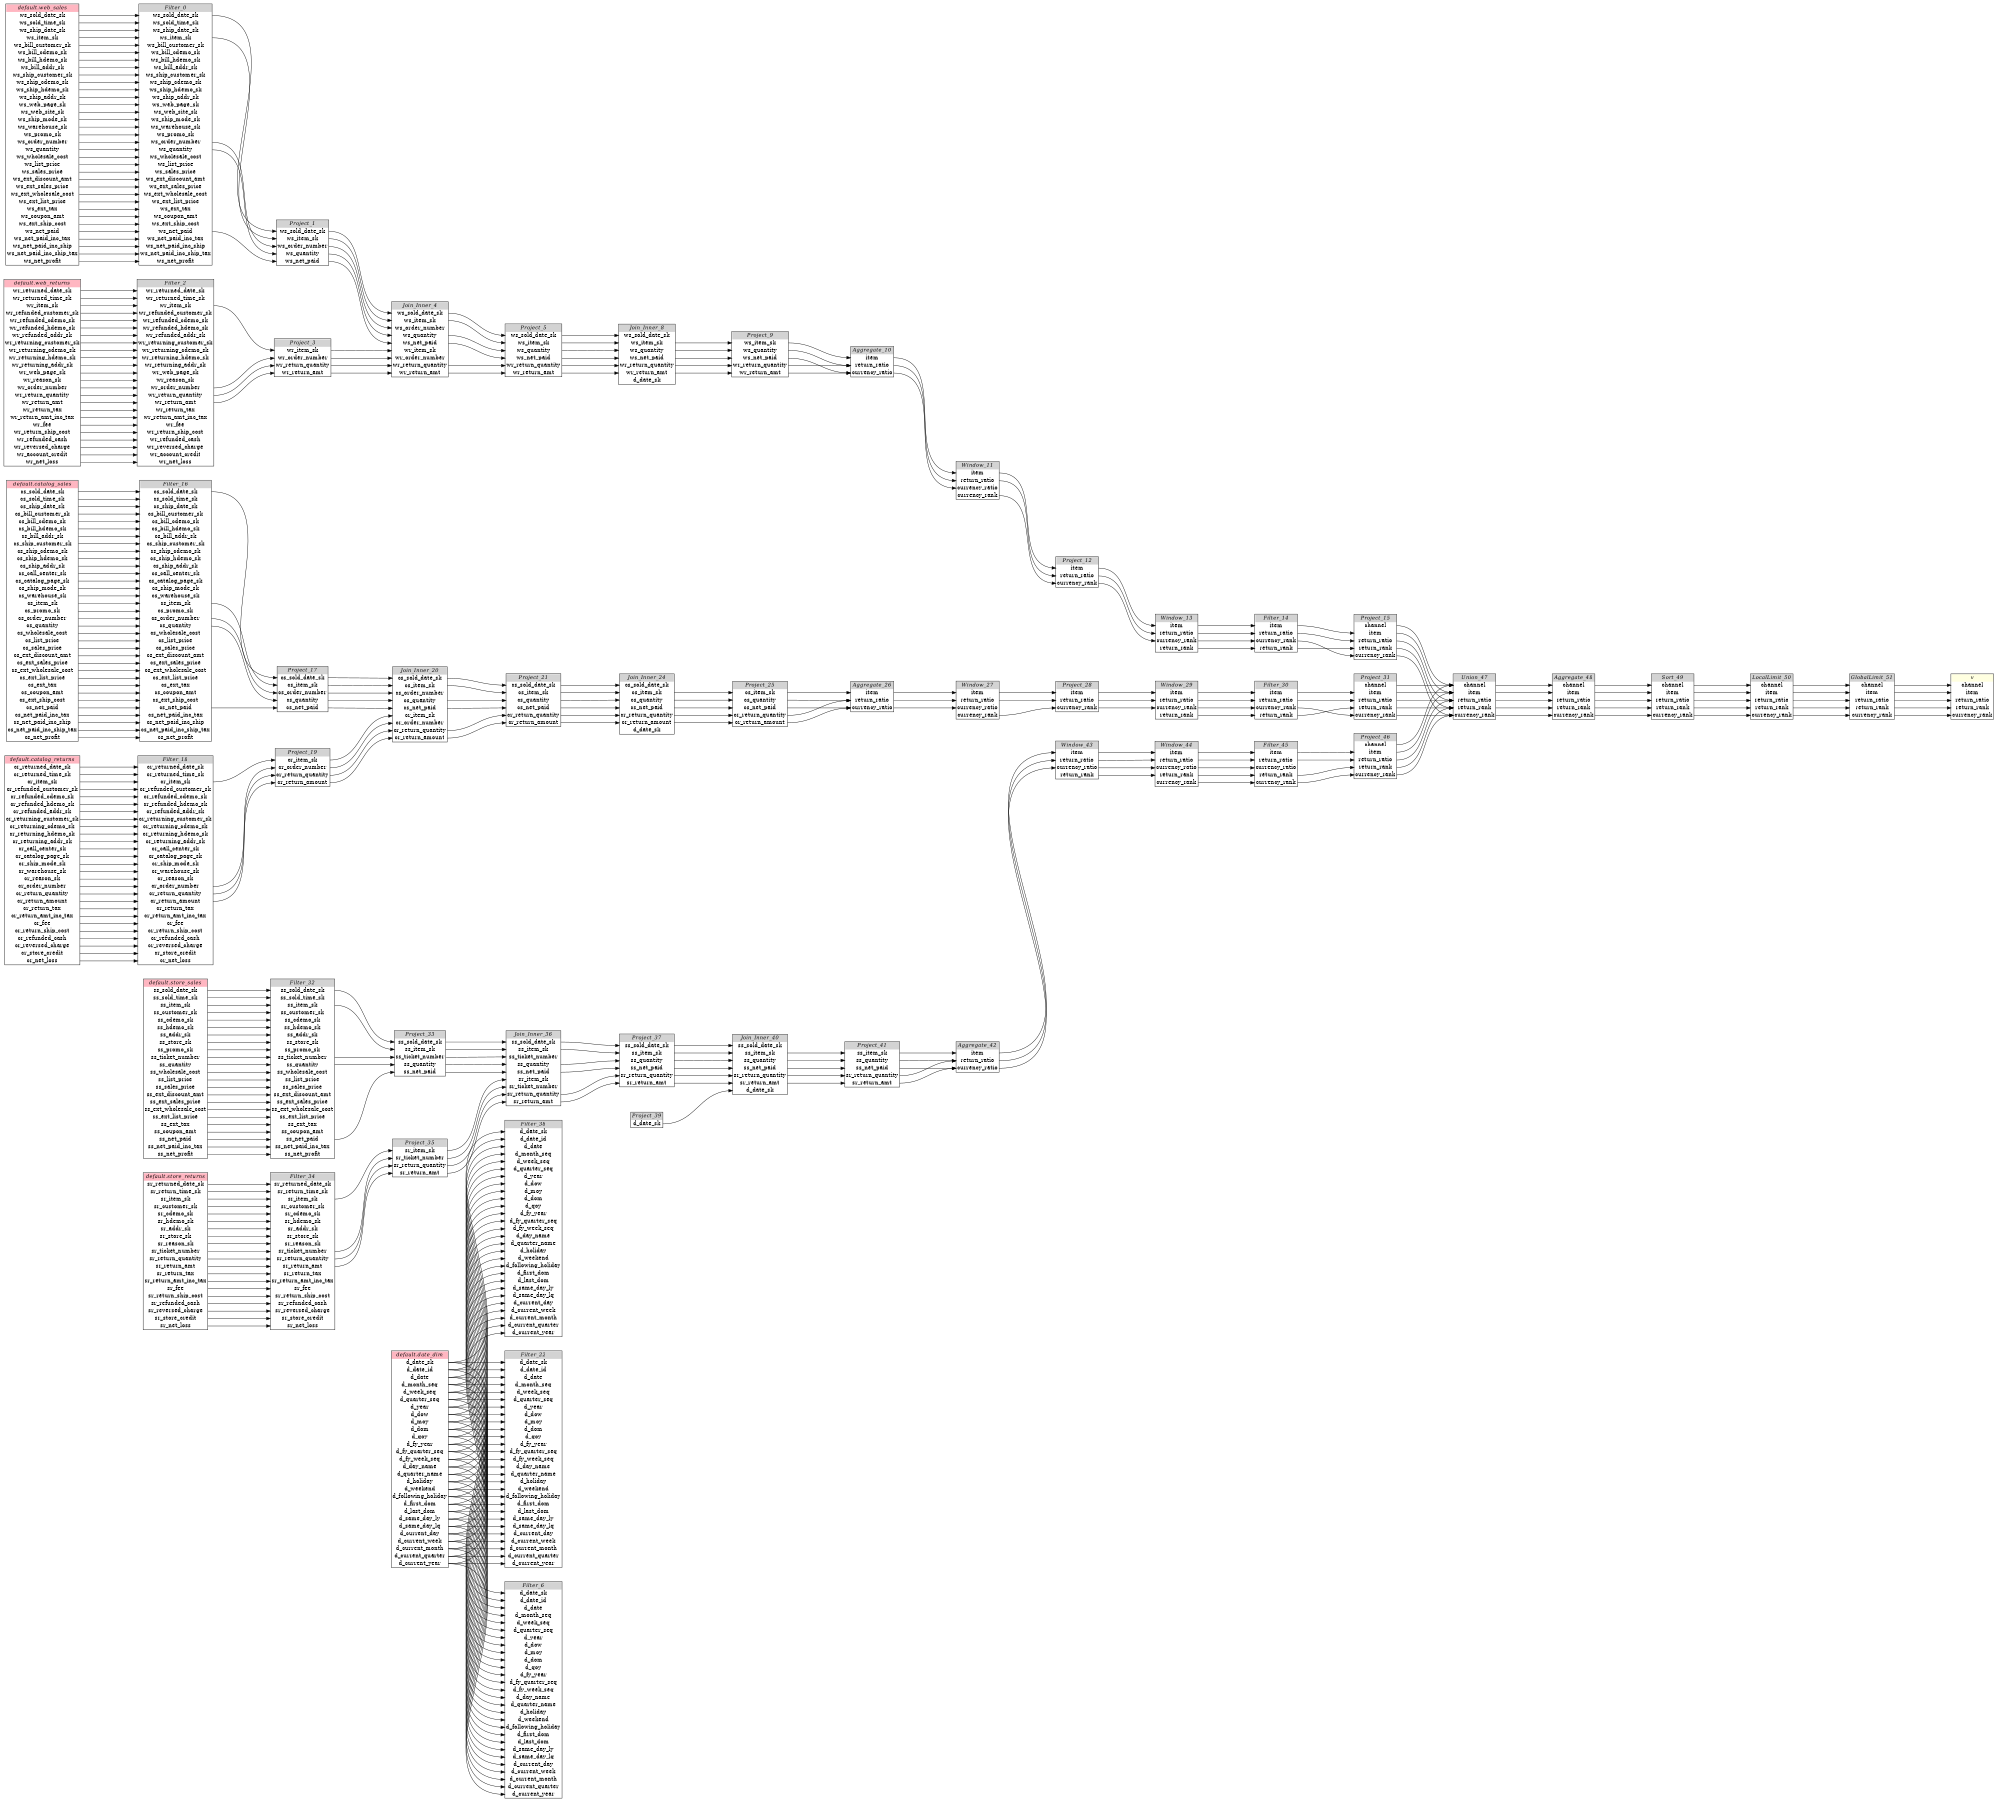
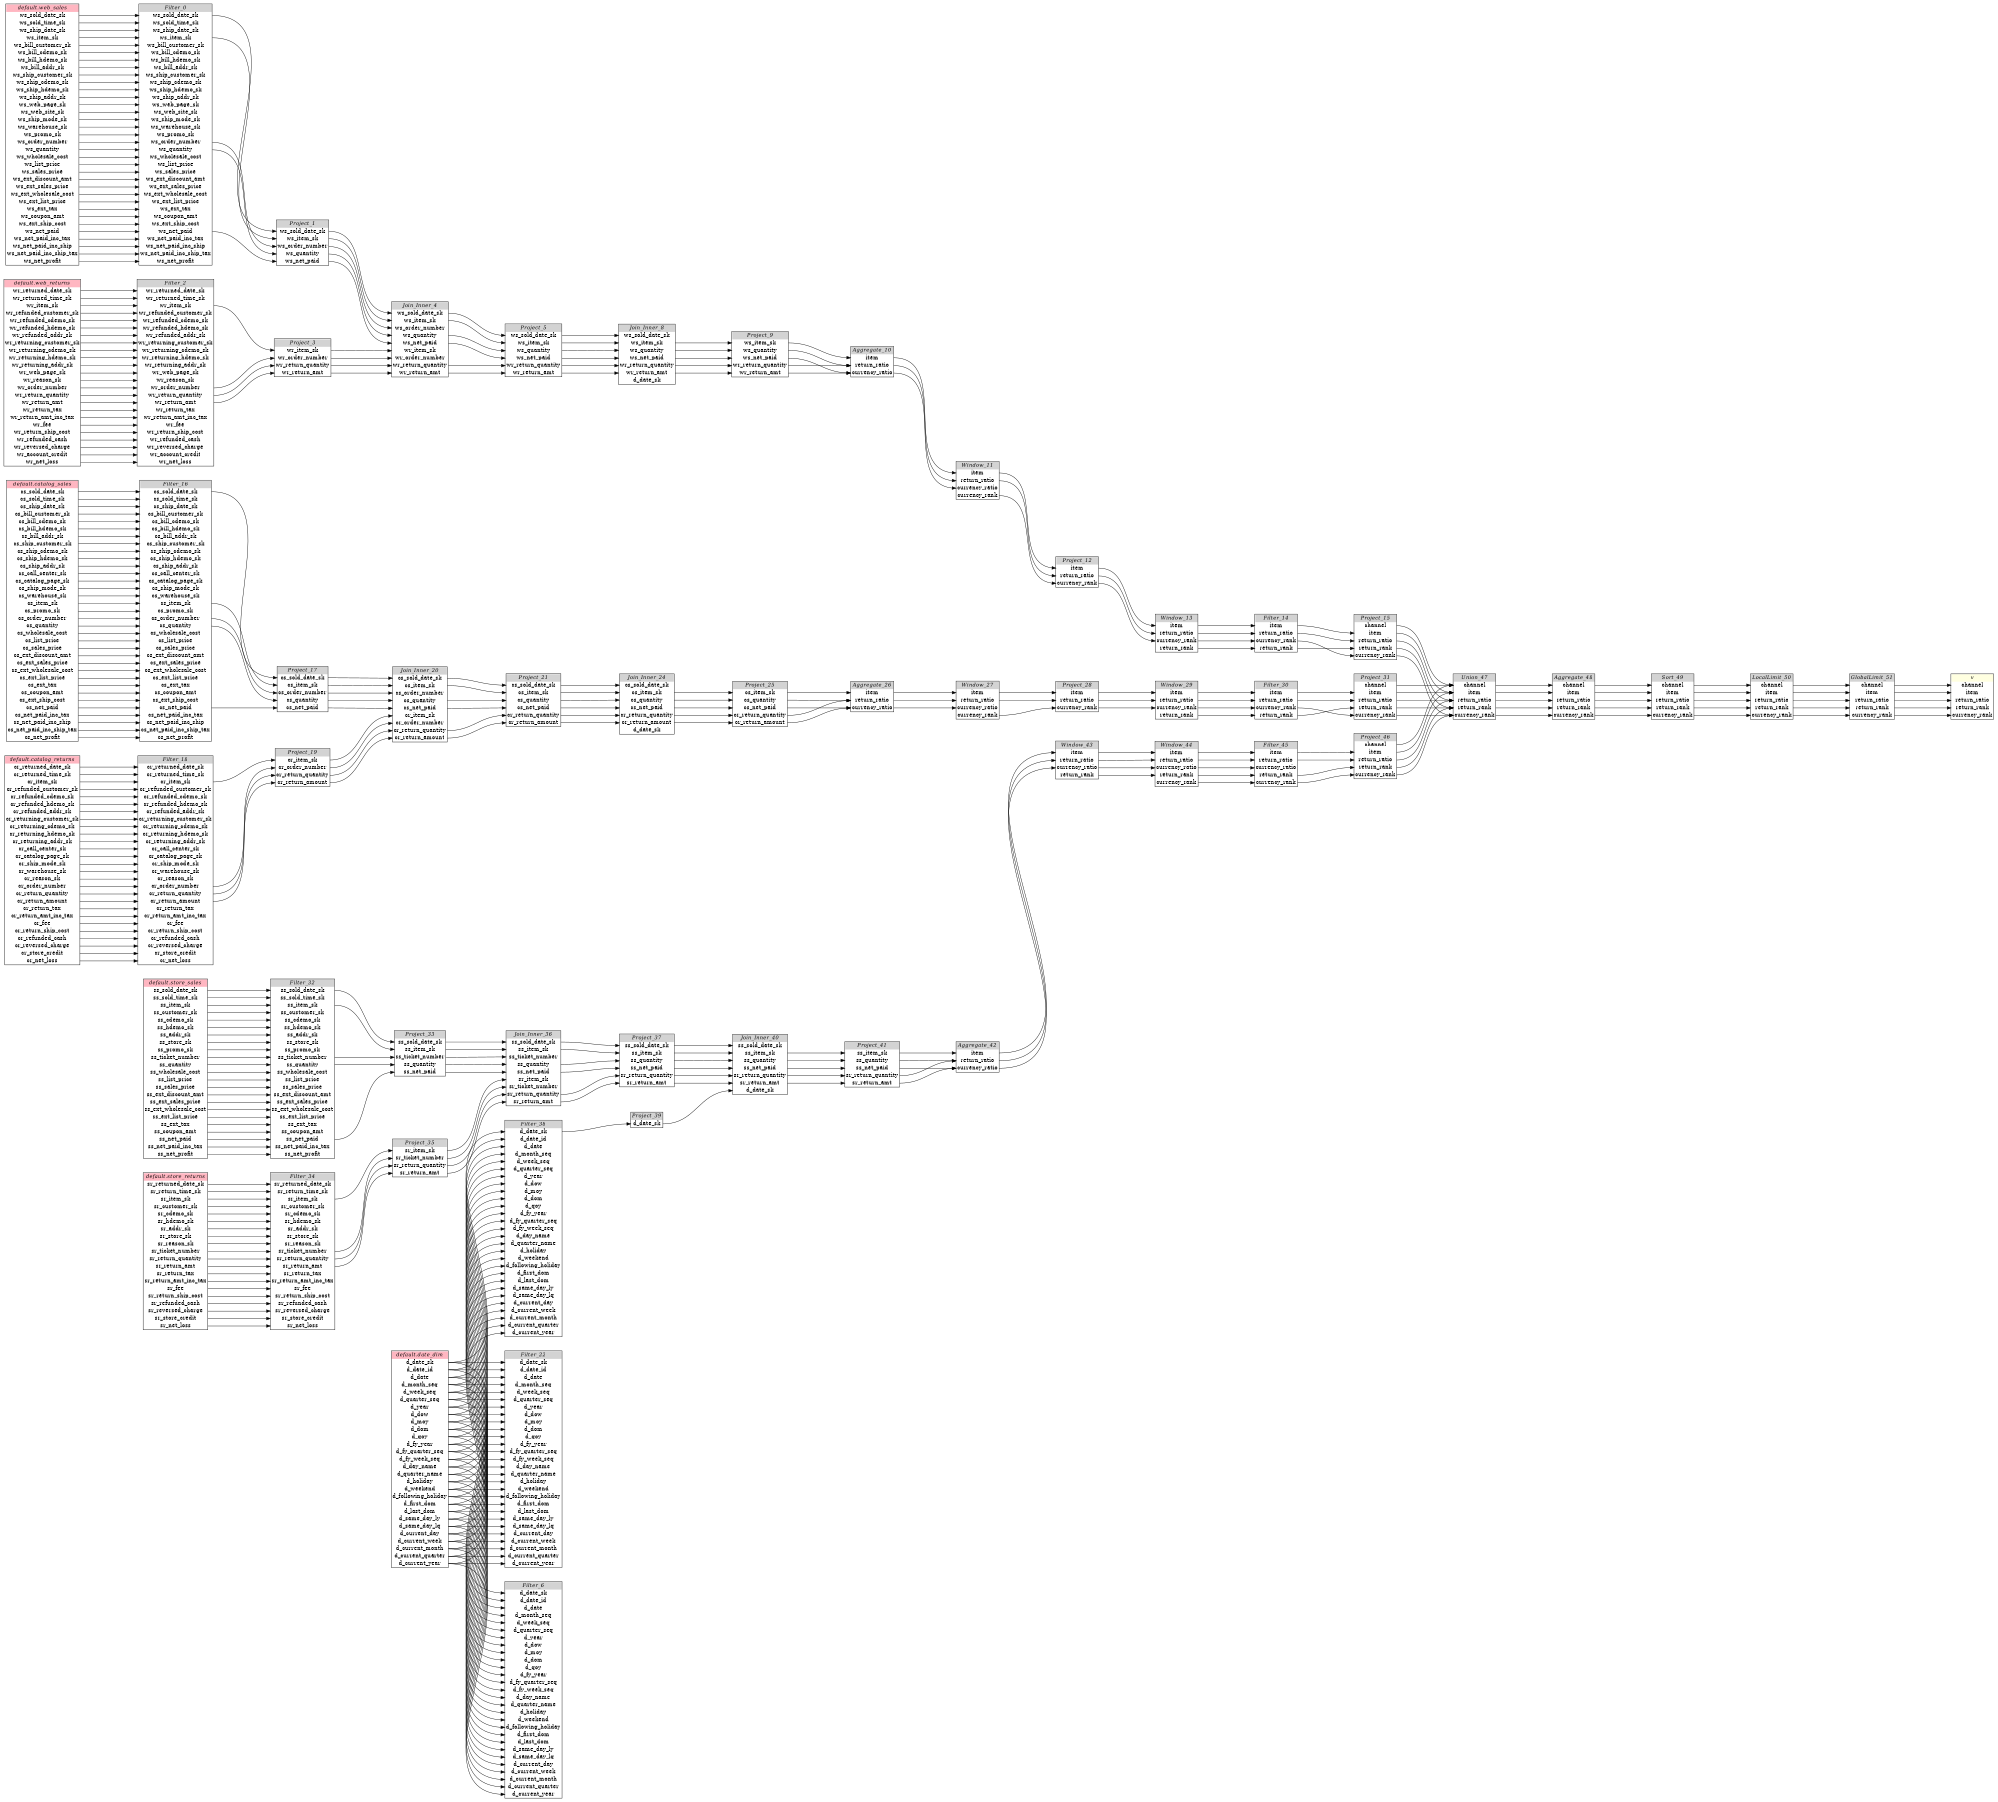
edge "Filter_38" -> "Project_39": added
